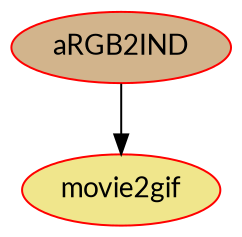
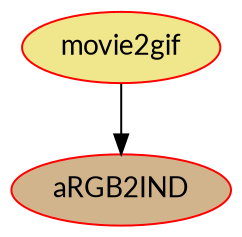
edge "aRGB2IND" -> "movie2gif": reversed
